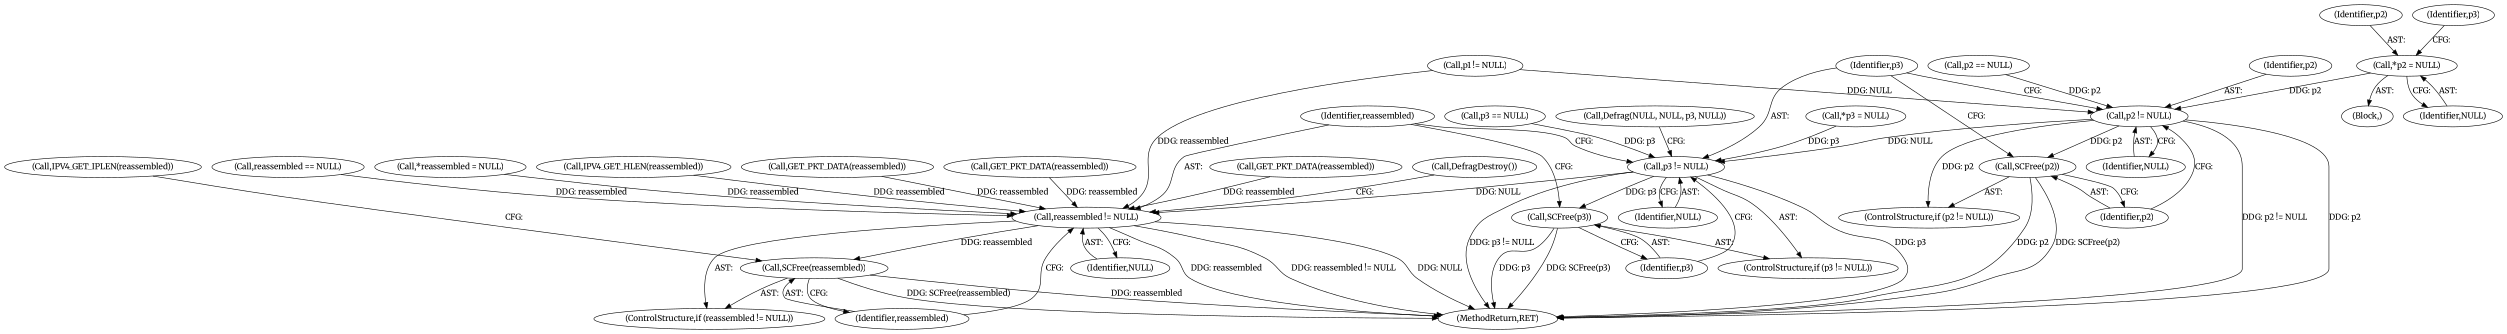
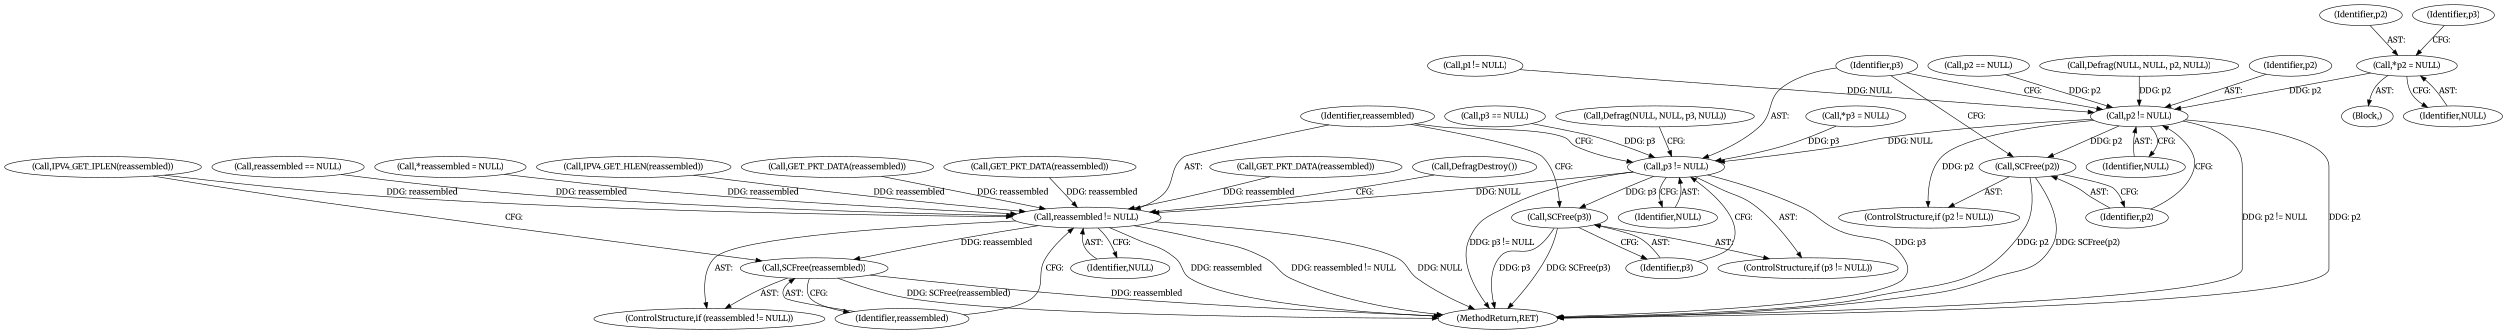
node "(Call,Defrag(NULL, NULL, p2, NULL))": added
edge "(Call,p1 != NULL)" -> "(Call,reassembled != NULL)": now "(Call,IPV4_GET_IPLEN(reassembled))" -> "(Call,reassembled != NULL)"
